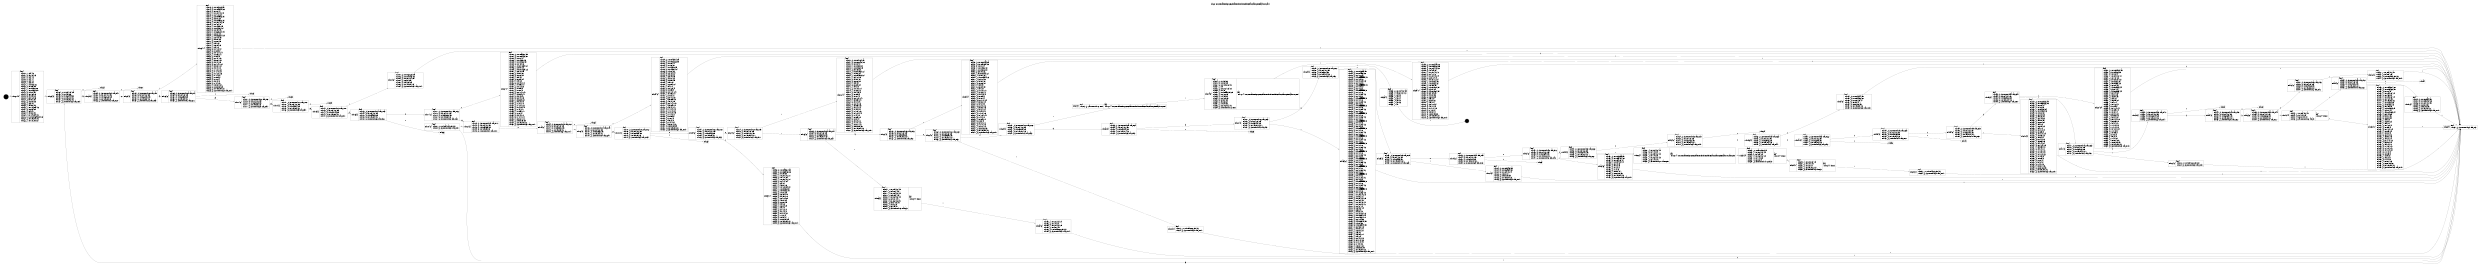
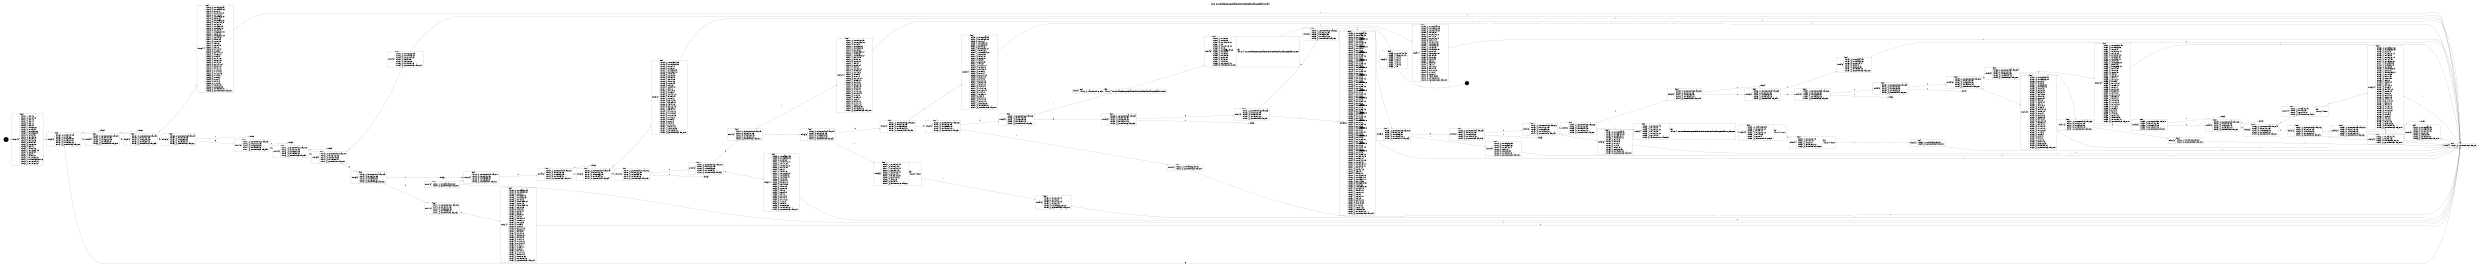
edge "0x401d42 [19]" -> "0x401a9d [28]": now "0x401a81 [28]" -> "0x401a9d [28]"
edge "0x401771 [28]" -> "0x40178d [28]": now "0x402358" -> "0x40178d [28]"
